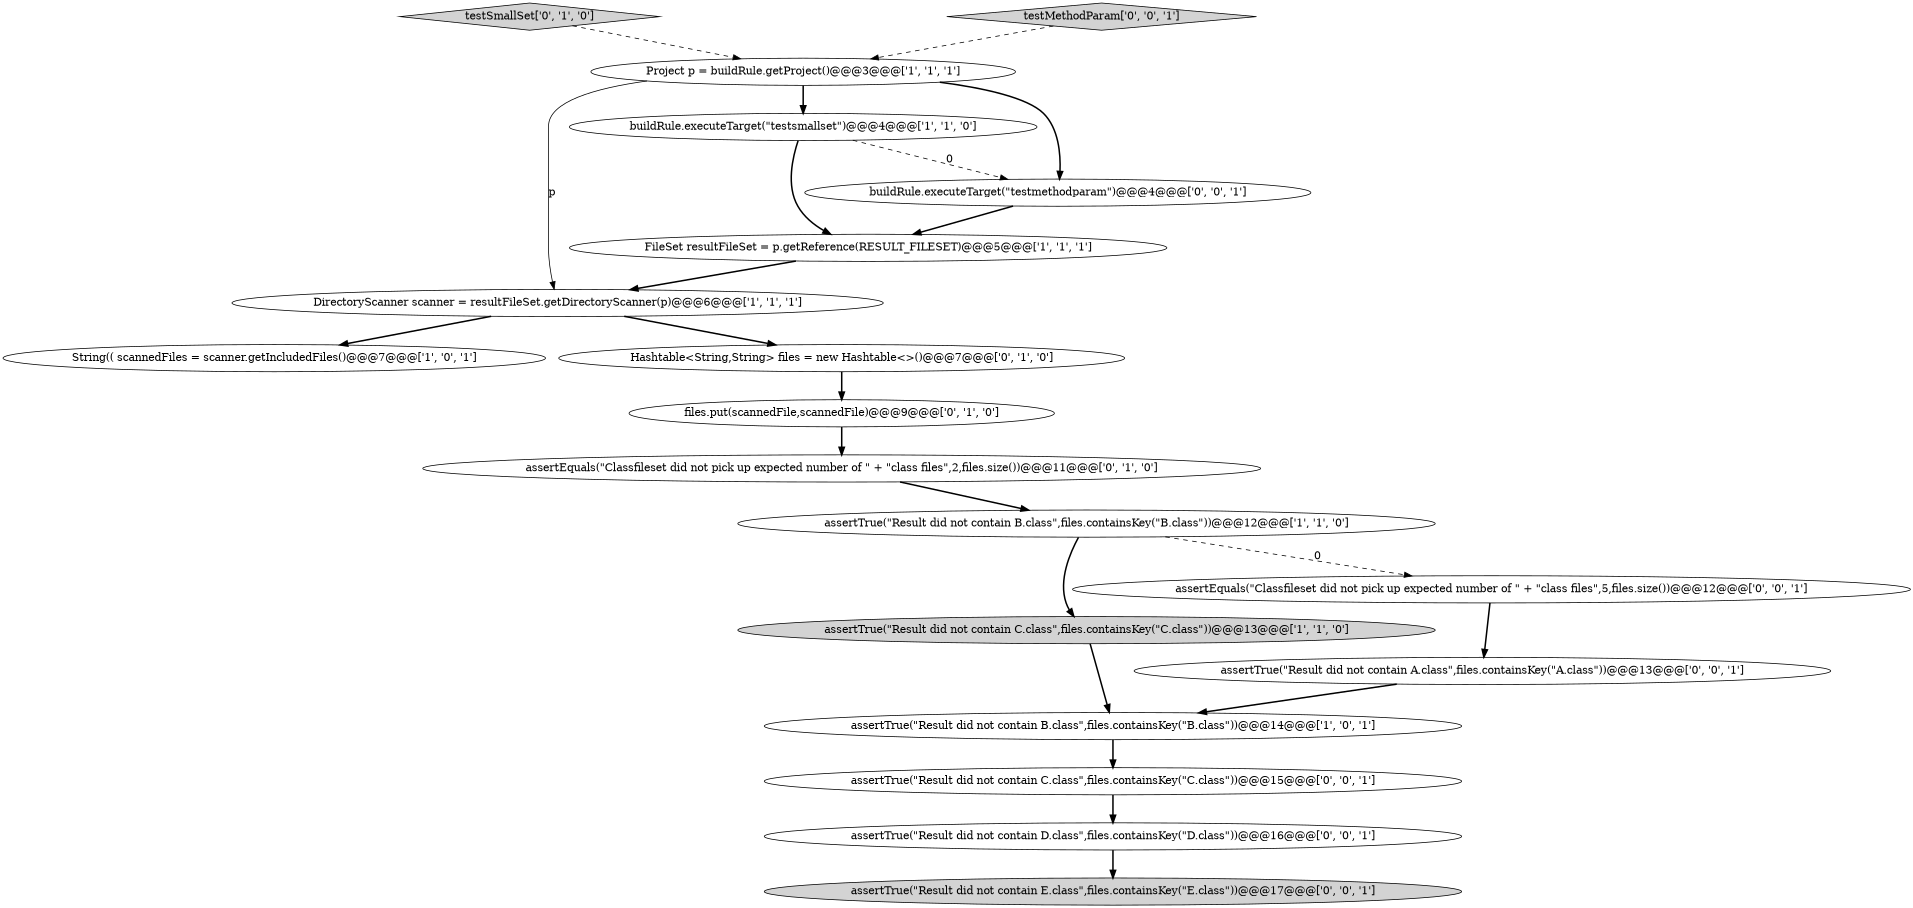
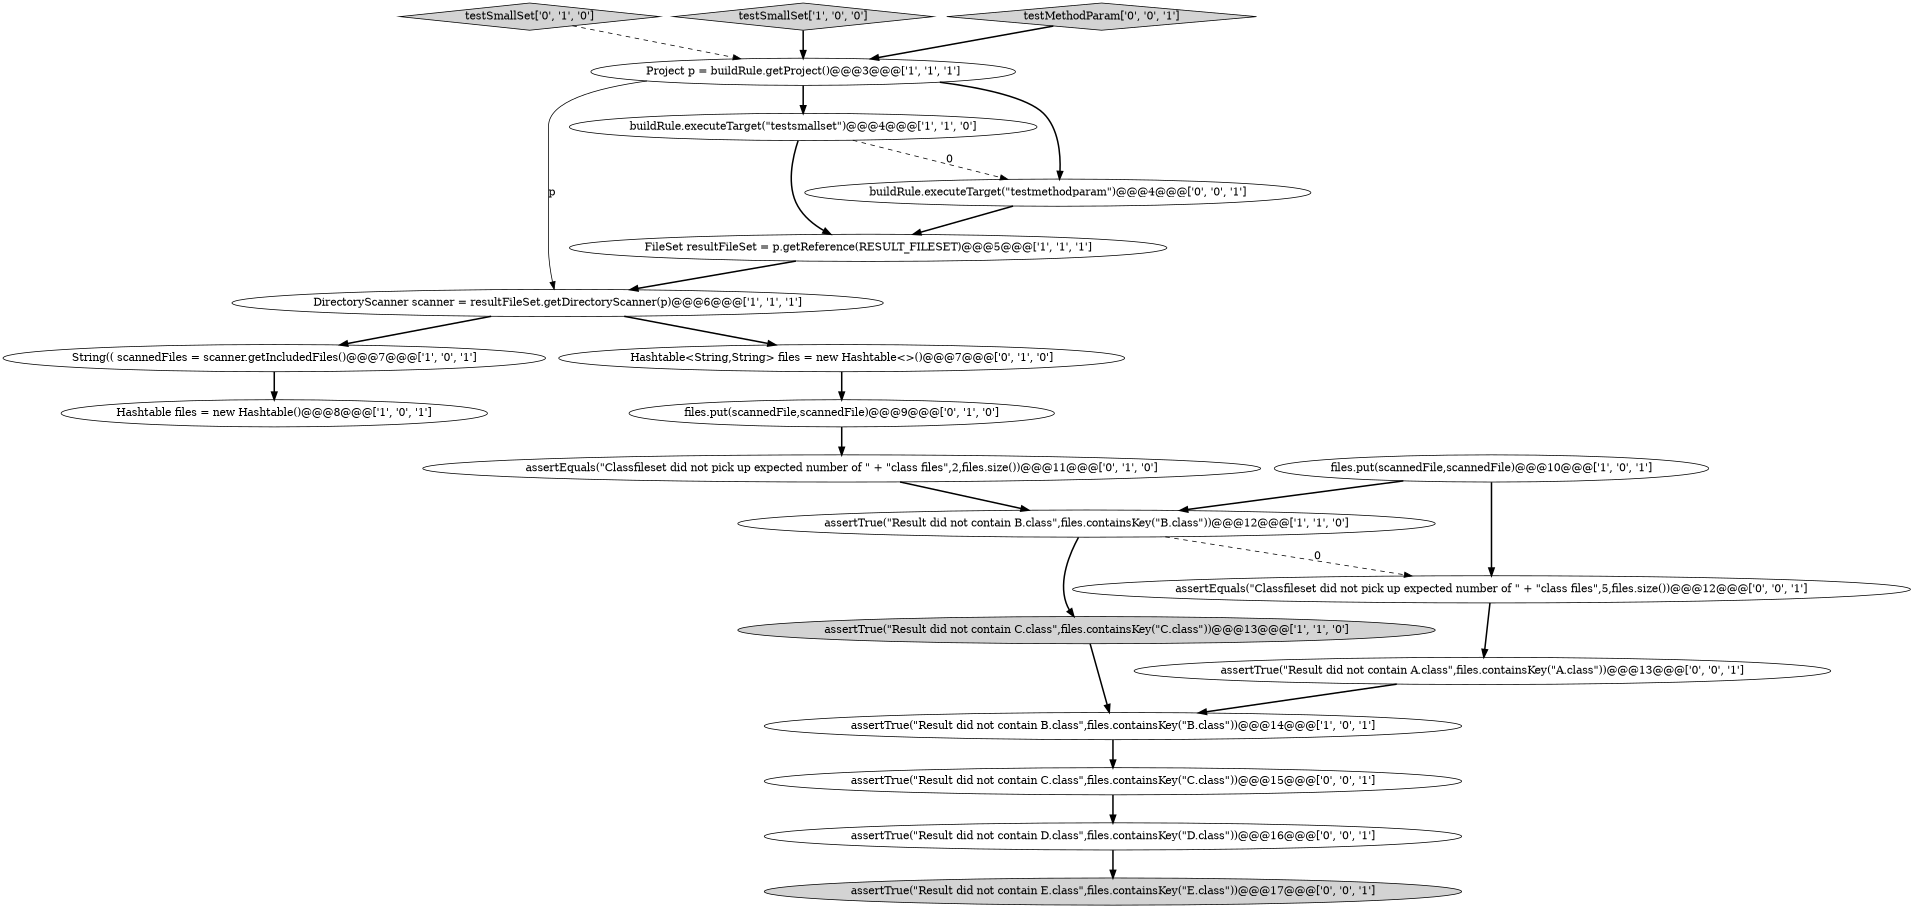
node "testSmallSet['1', '0', '0']": added
edge "testMethodParam['0', '0', '1']" -> "Project p = buildRule.getProject()@@@3@@@['1', '1', '1']": style dashed -> bold
node "Hashtable files = new Hashtable()@@@8@@@['1', '0', '1']": added
node "files.put(scannedFile,scannedFile)@@@10@@@['1', '0', '1']": added
